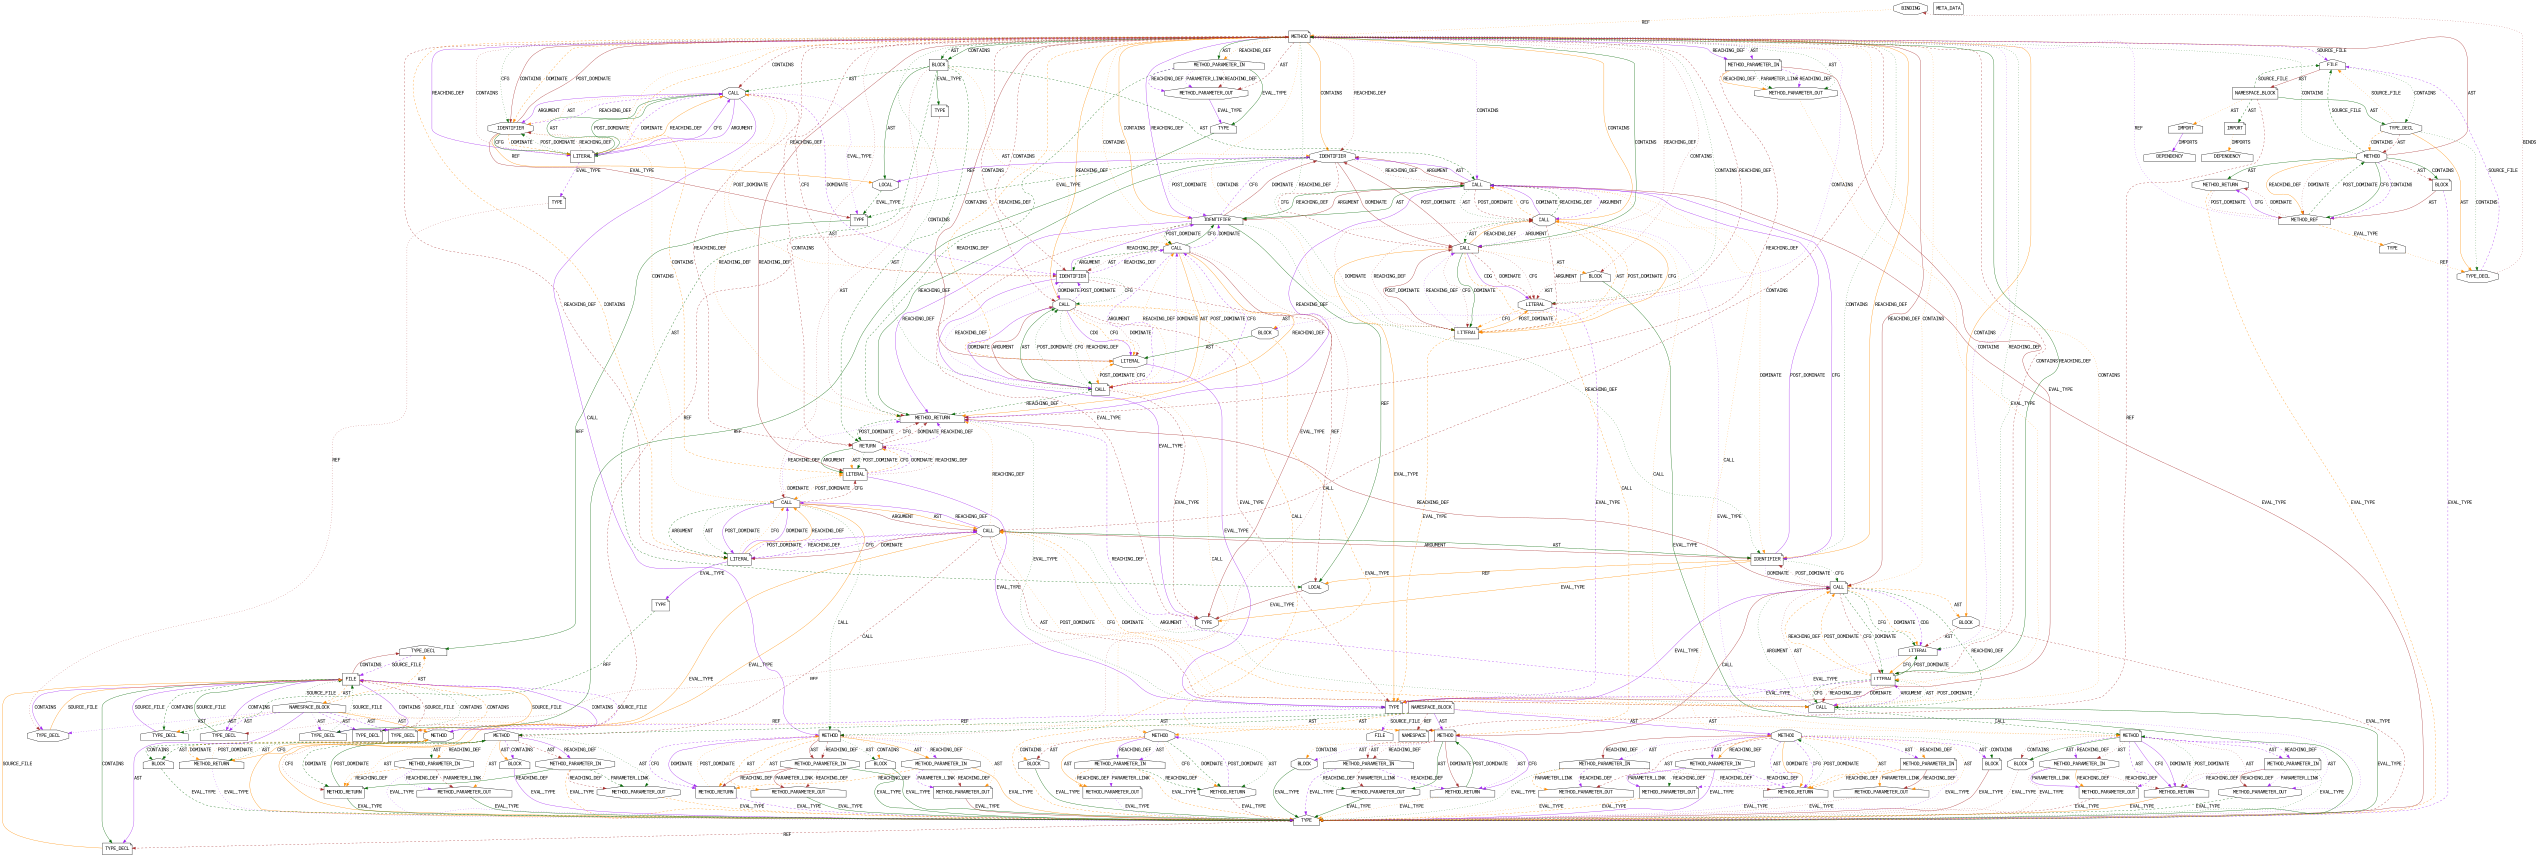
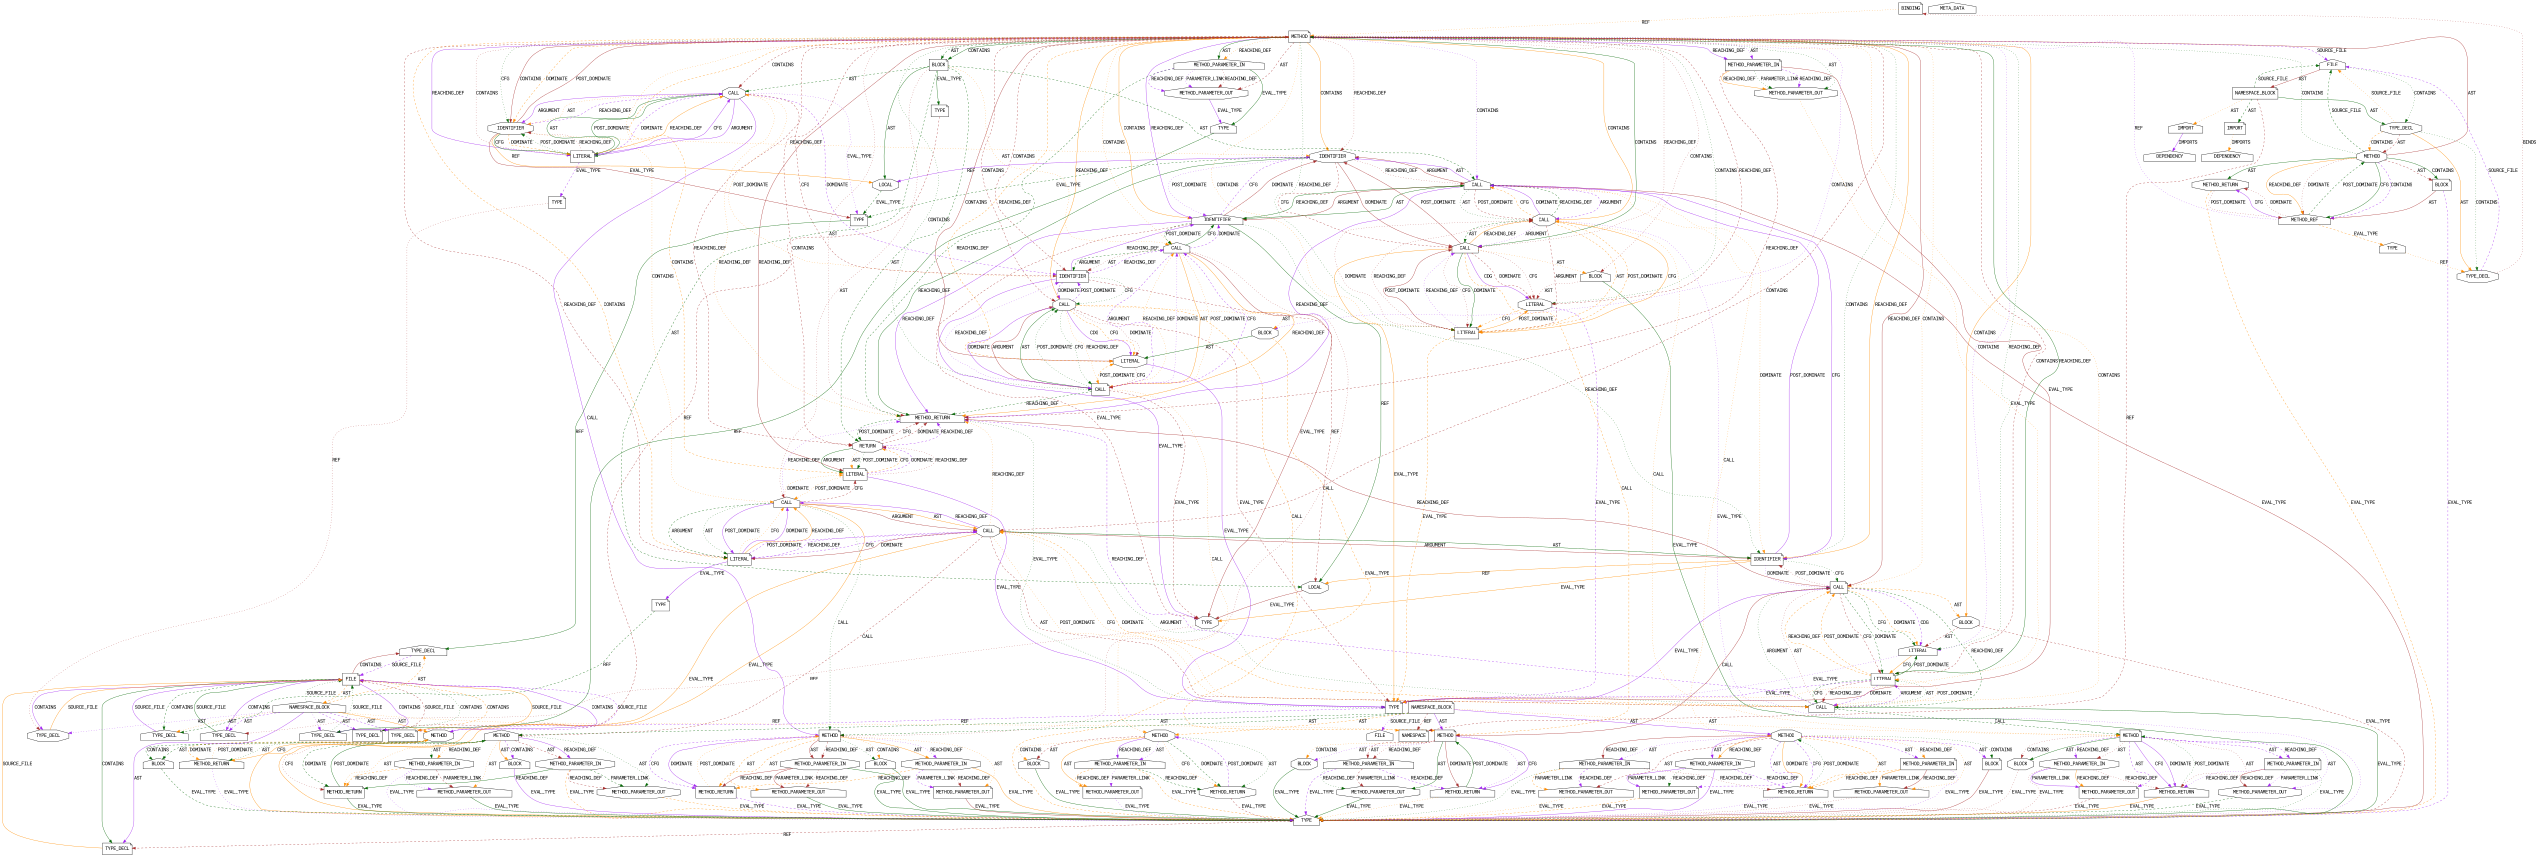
node "BINDING": shape octagon -> note
node "META_DATA": shape note -> house
